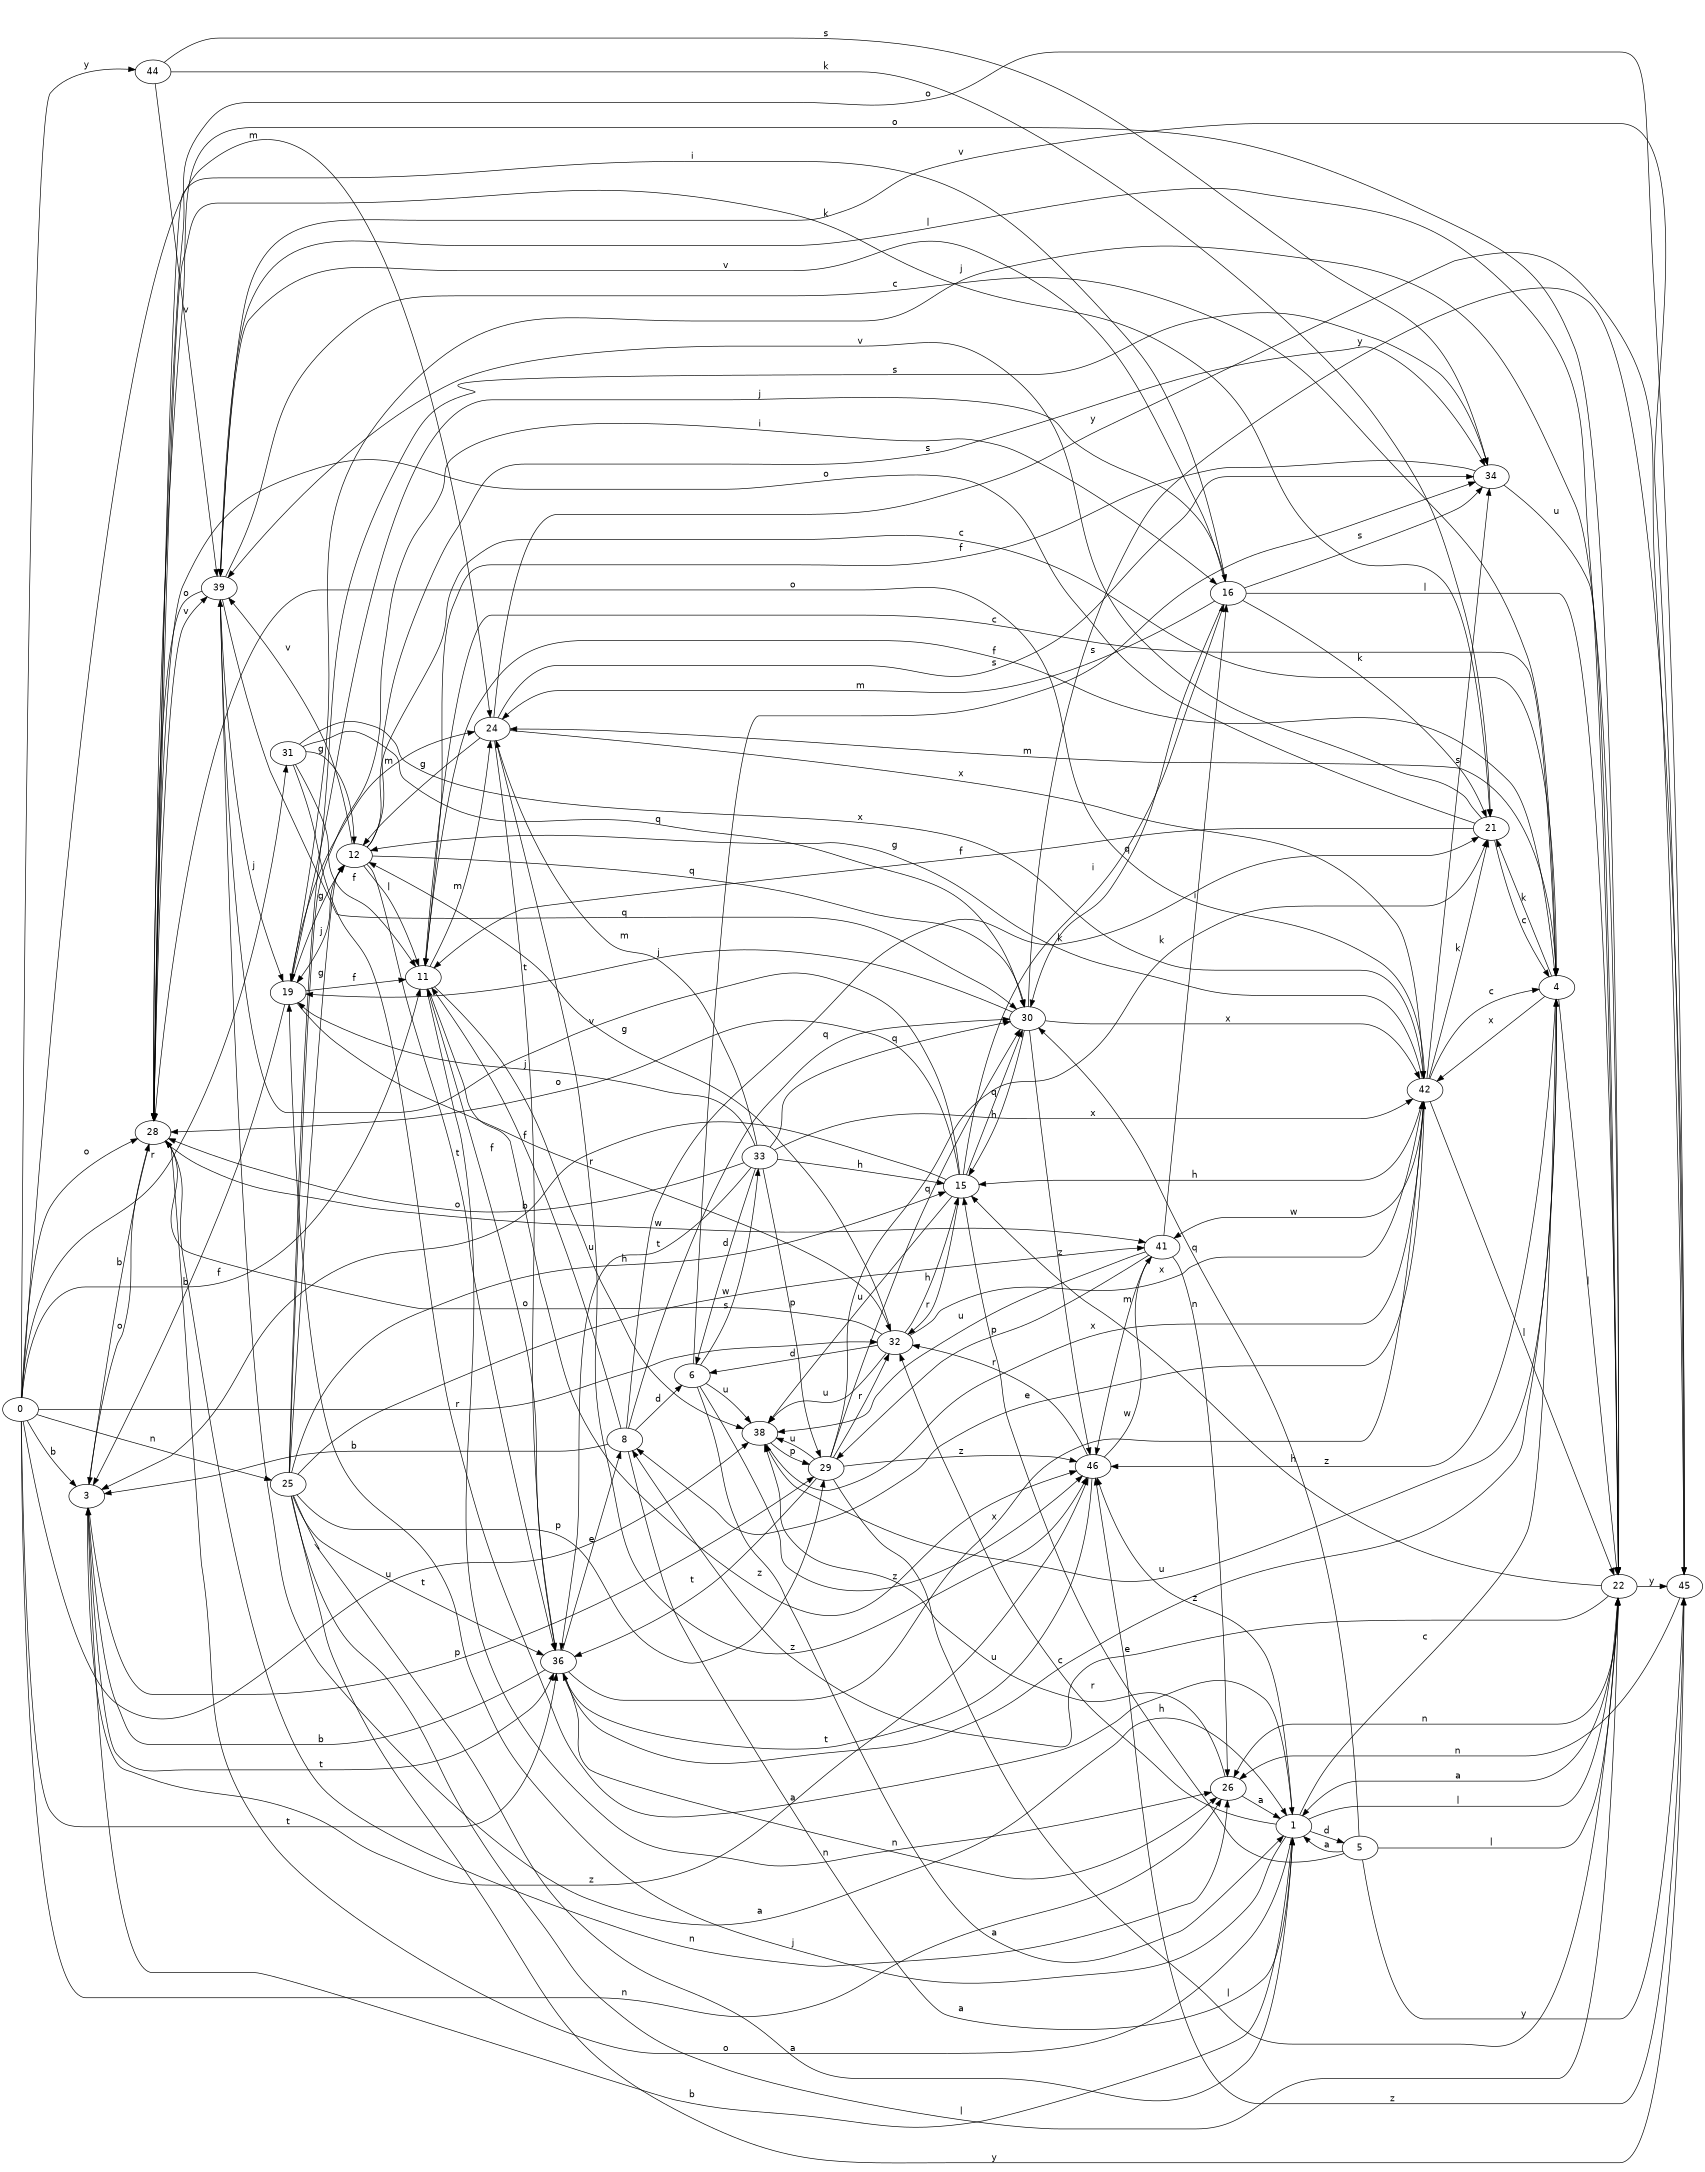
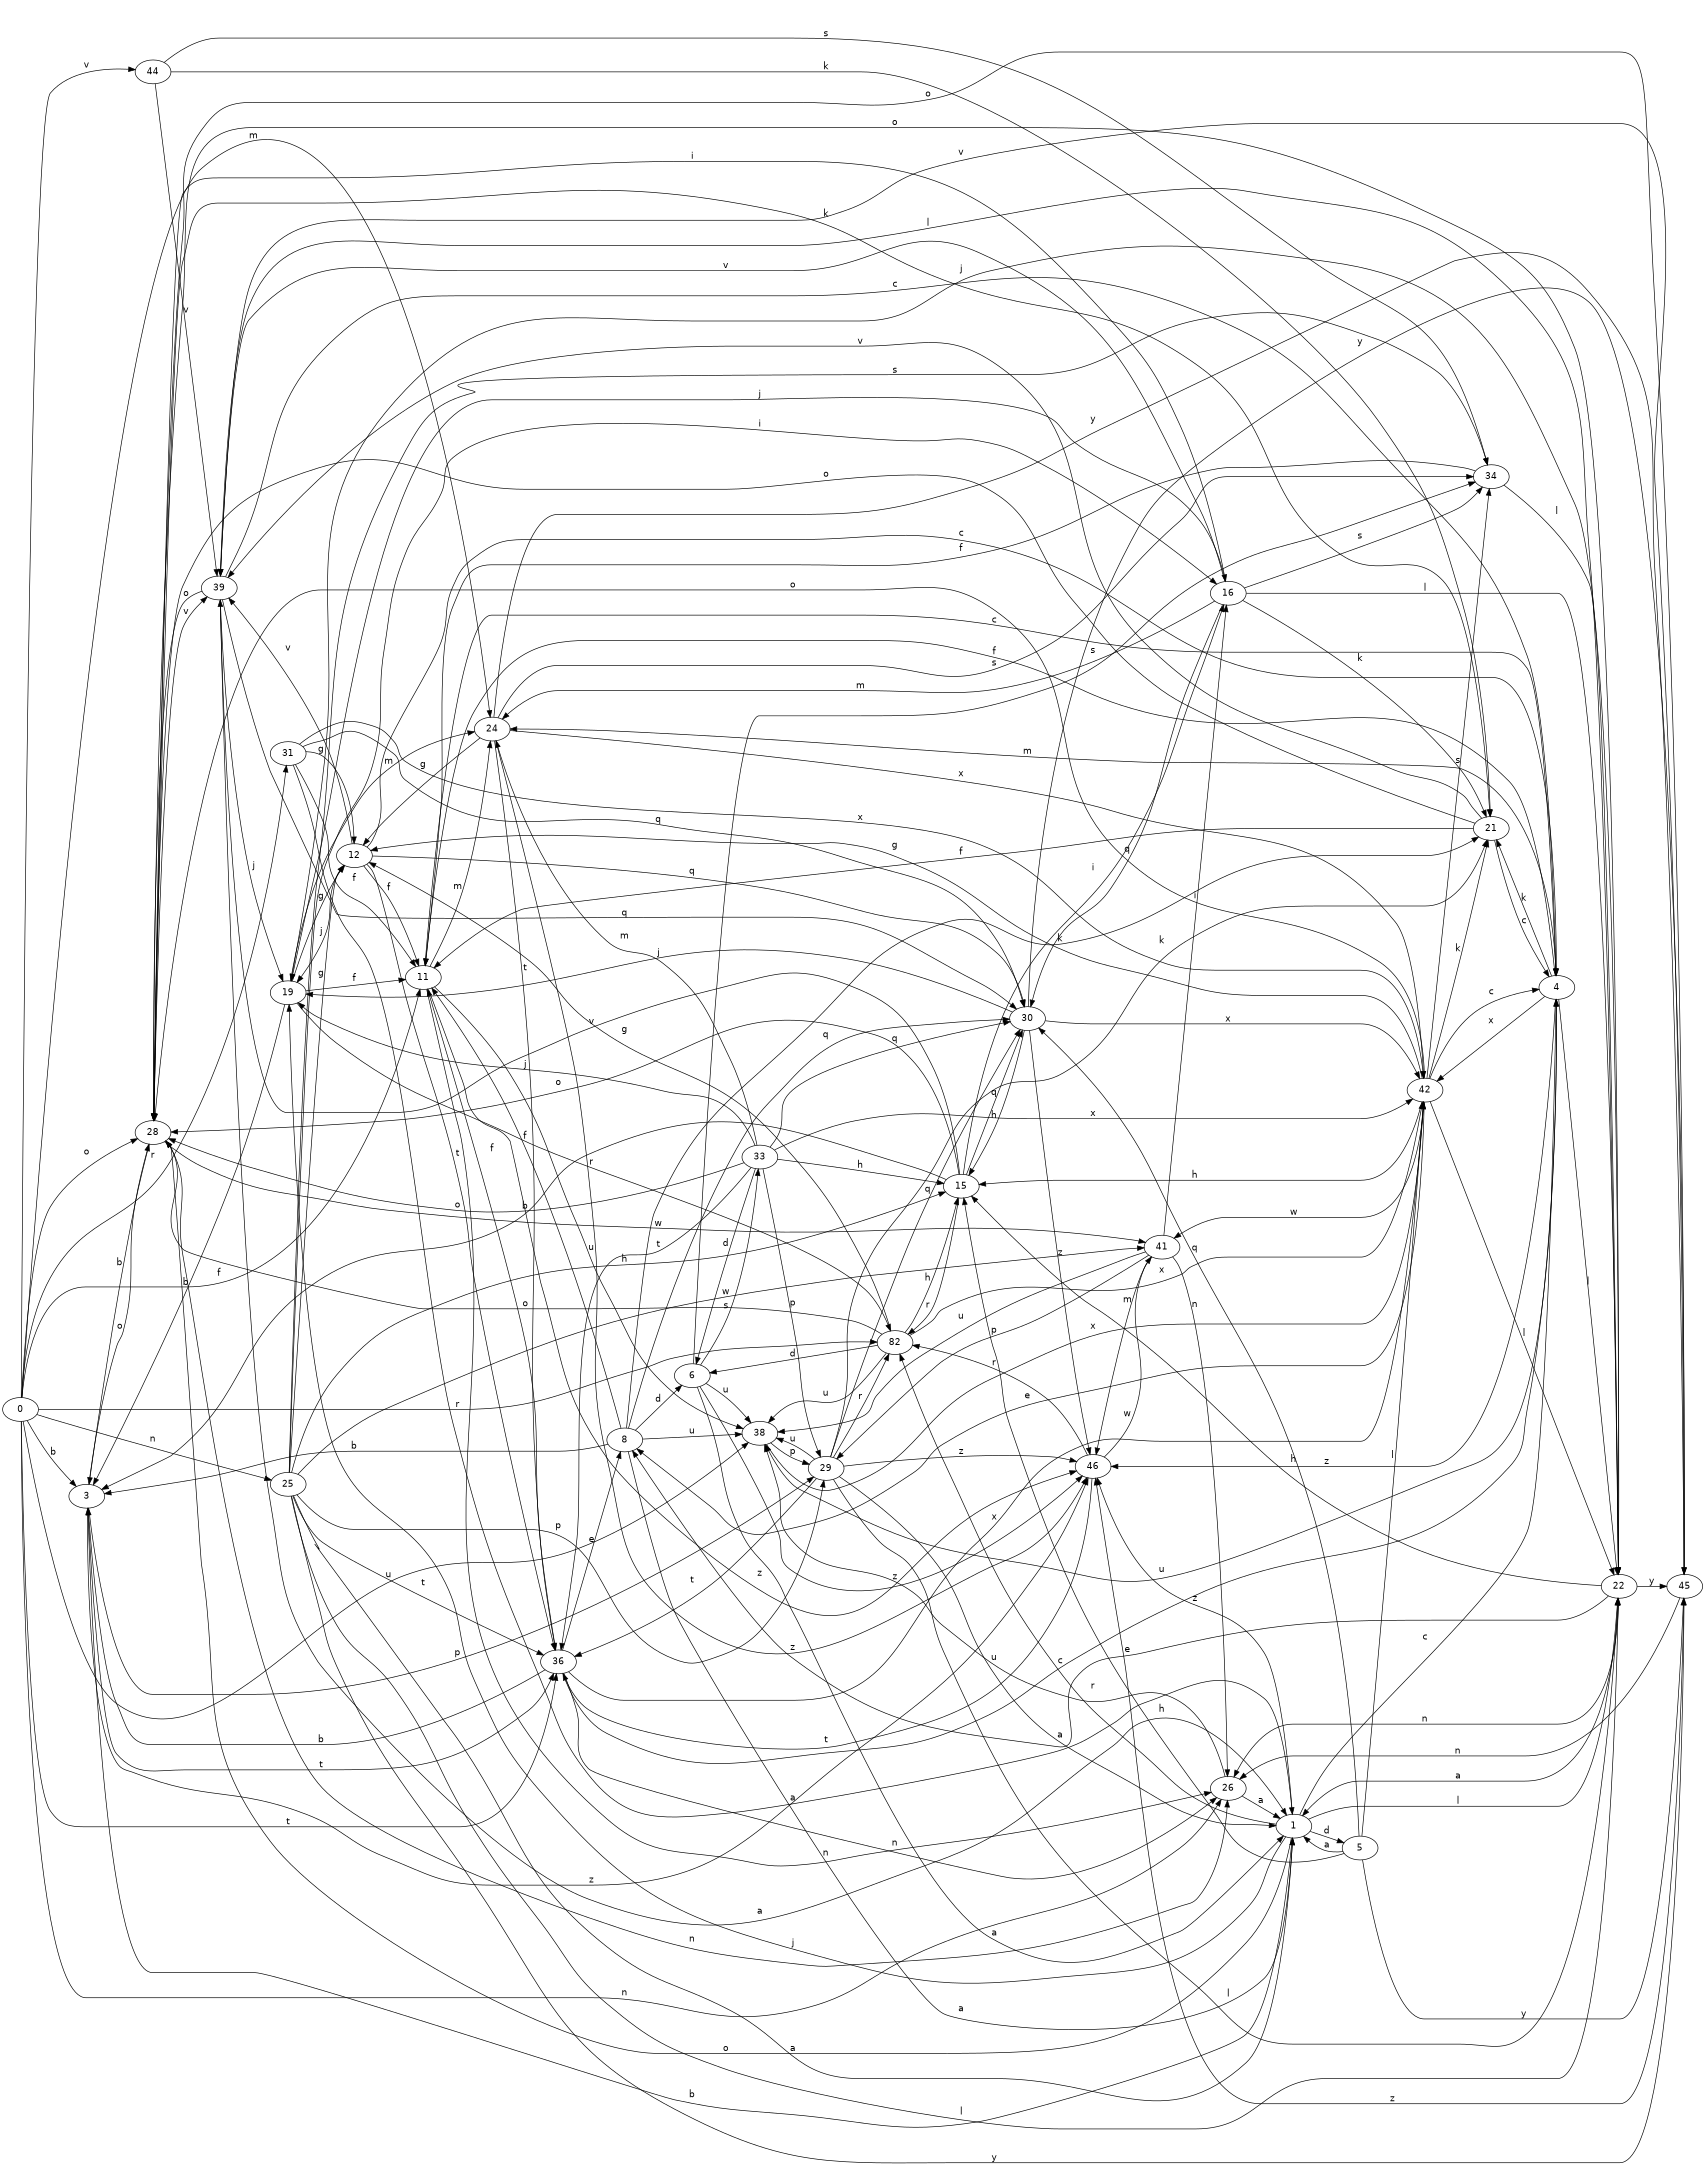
edge "0" -> "44": label "y" -> "v"
edge "12" -> "34": removed, label "s"
edge "34" -> "22": label "u" -> "l"
edge "12" -> "11": label "l" -> "f"
edge "15" -> "38": now "8" -> "38"
node "32": label "32" -> "82"
edge "29" -> "1": added, label "a"
edge "5" -> "22": now "5" -> "42"
